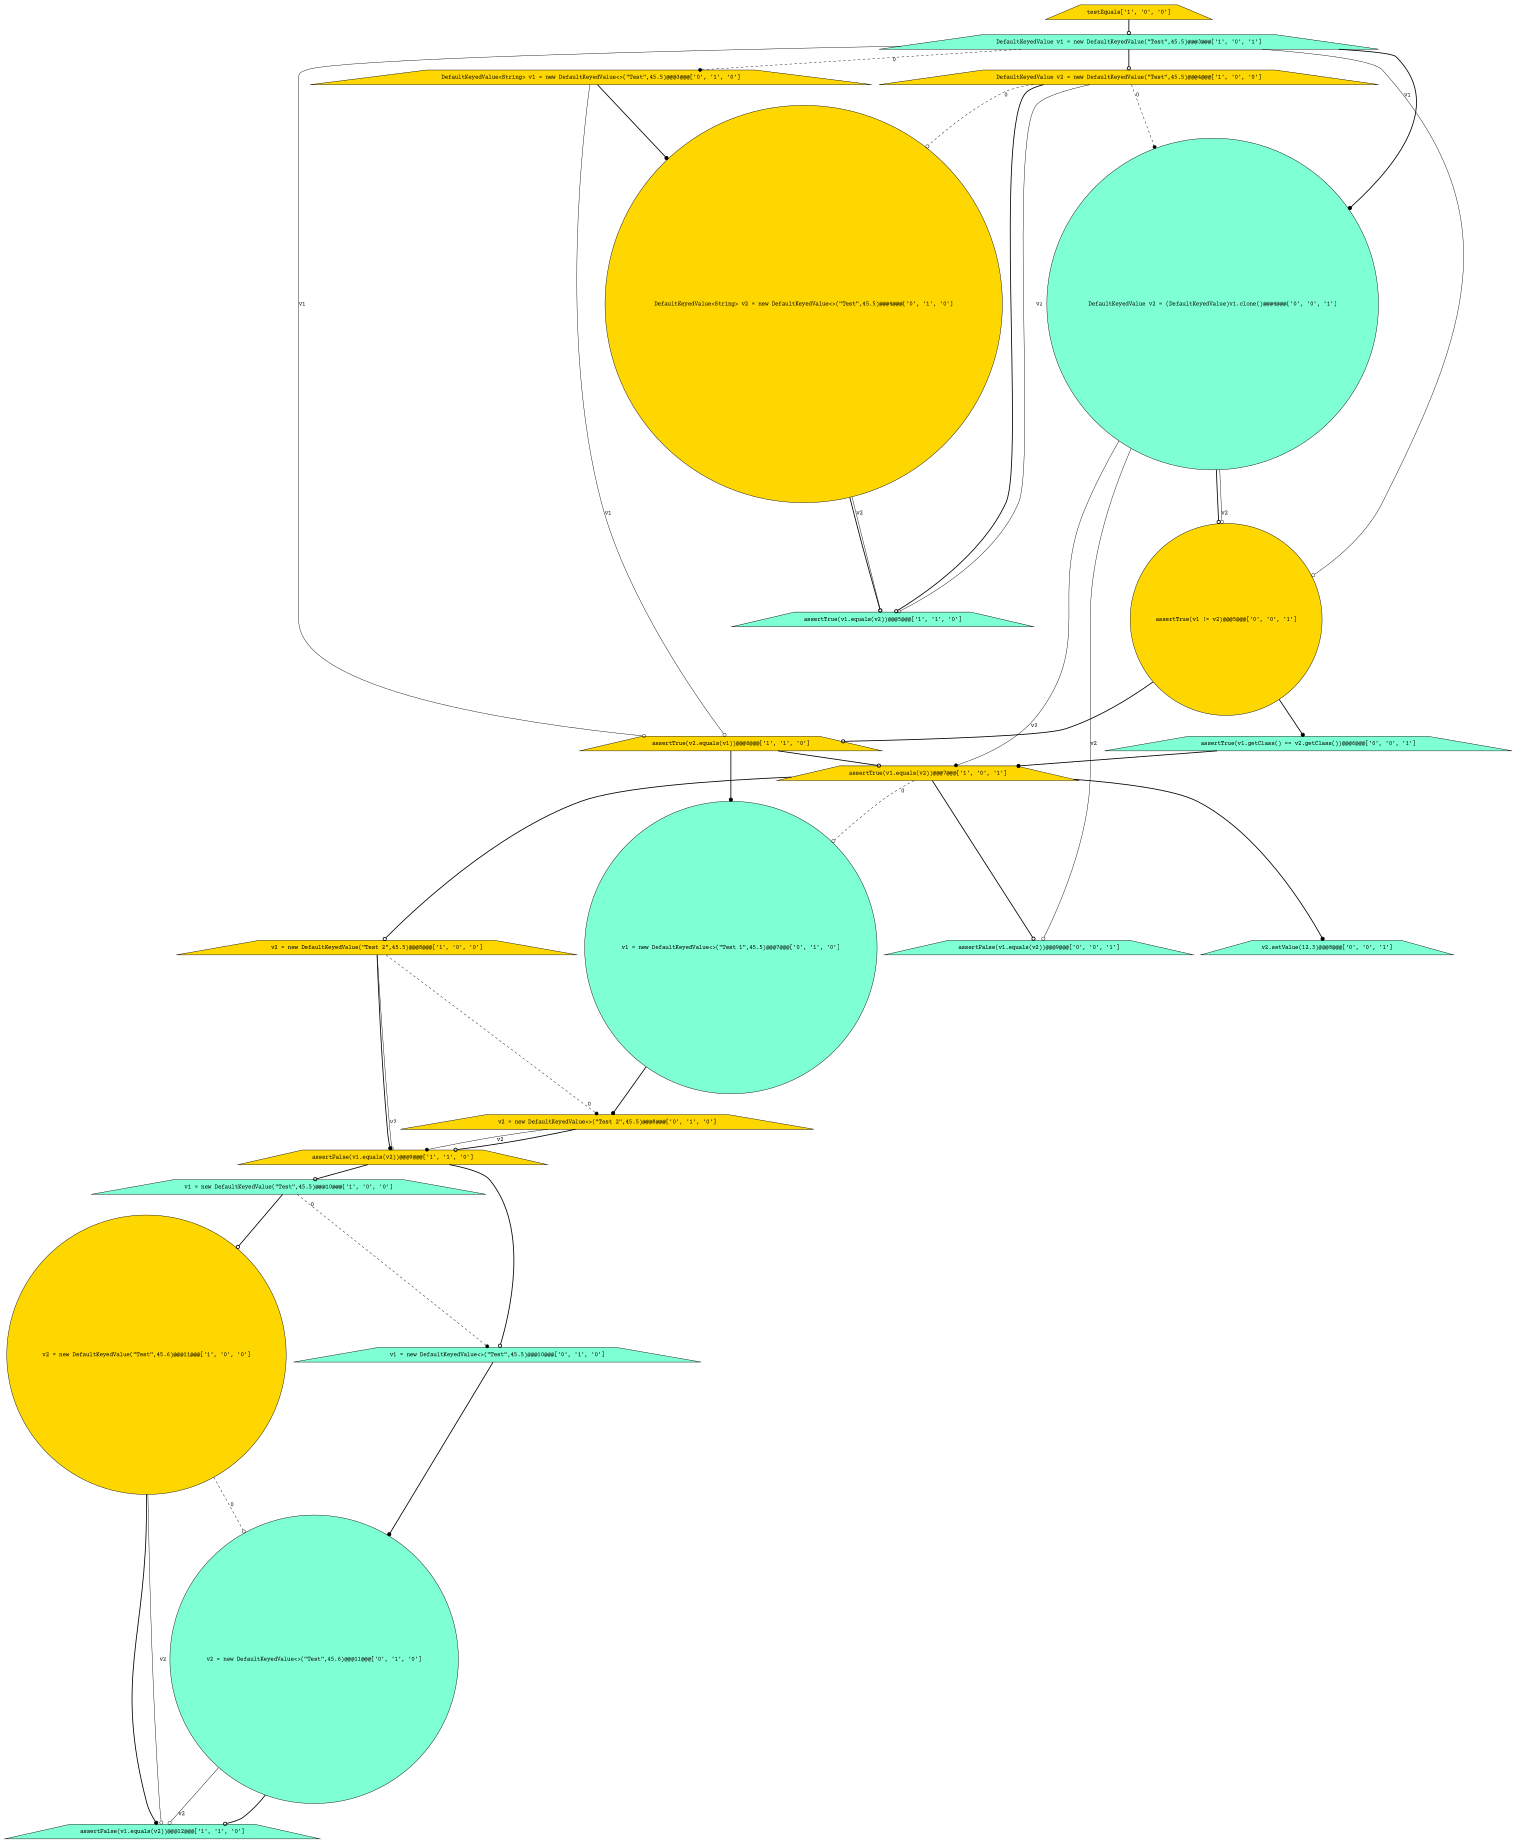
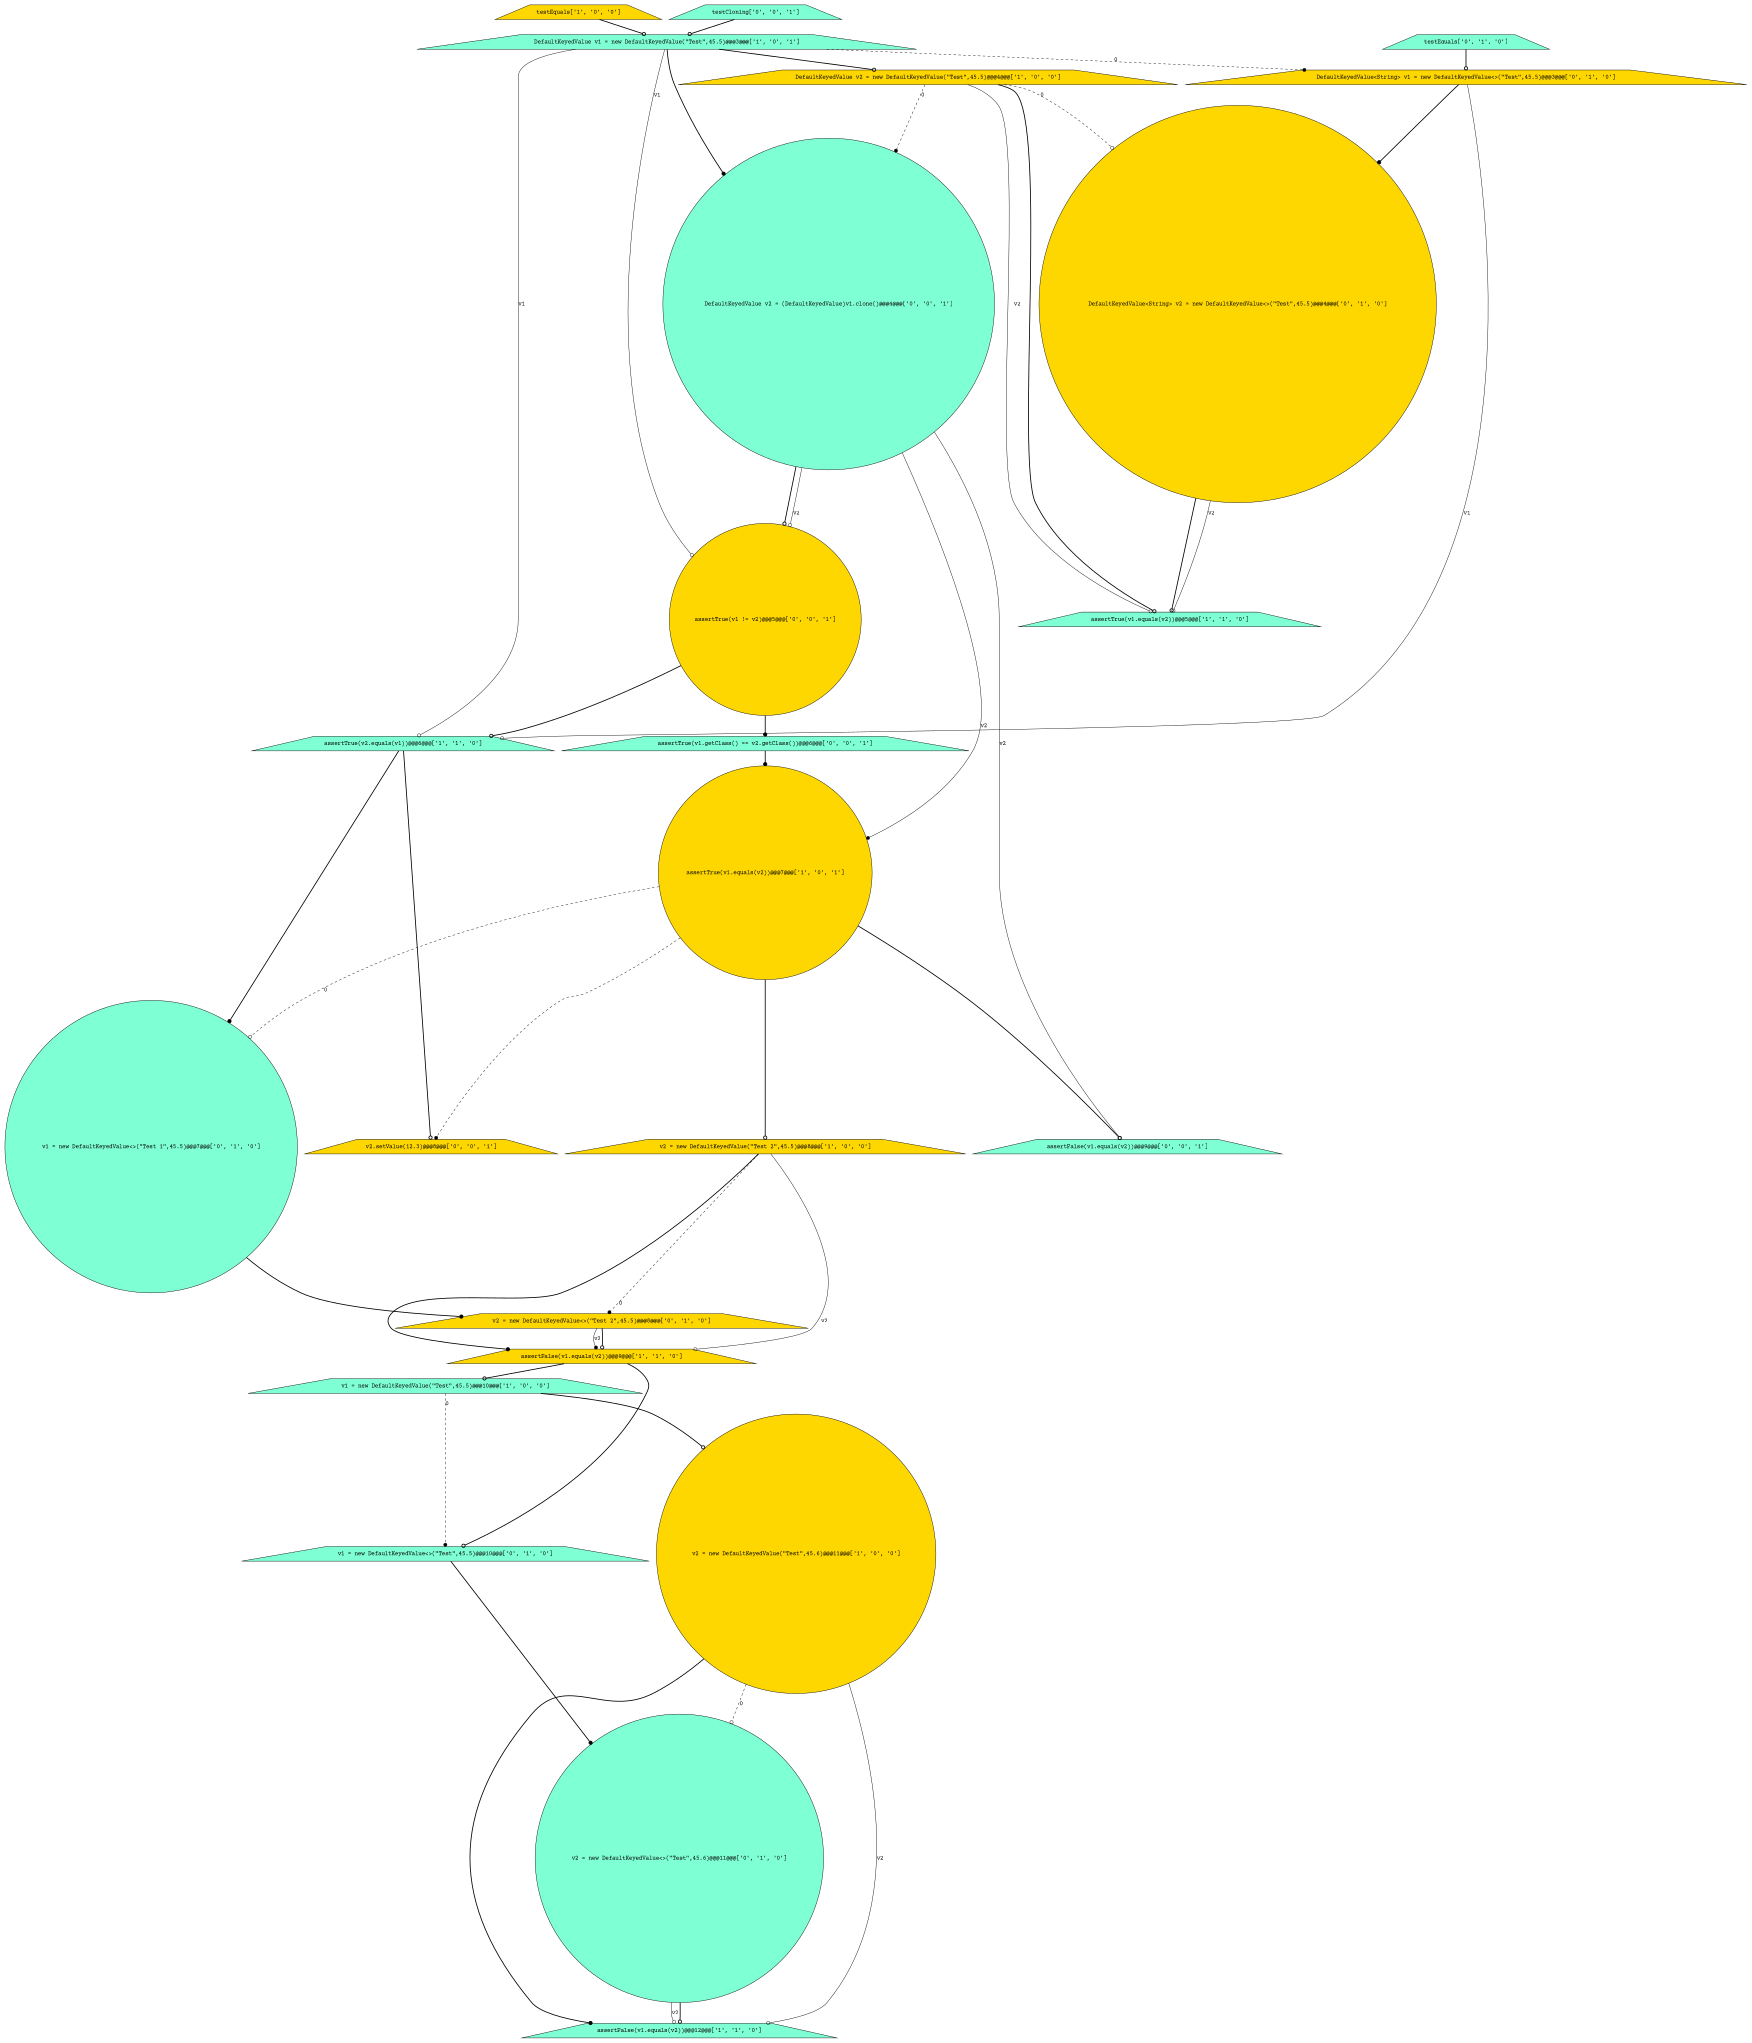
node "testCloning['0', '0', '1']": added
node "testEquals['0', '1', '0']": added
node "assertTrue(v2.equals(v1))@@@6@@@['1', '1', '0']": fillcolor gold -> aquamarine
edge "assertTrue(v2.equals(v1))@@@6@@@['1', '1', '0']" -> "assertTrue(v1.equals(v2))@@@7@@@['1', '0', '1']": now "assertTrue(v2.equals(v1))@@@6@@@['1', '1', '0']" -> "v2.setValue(12.3)@@@8@@@['0', '0', '1']"
node "assertTrue(v1.equals(v2))@@@7@@@['1', '0', '1']": shape trapezium -> circle
edge "assertTrue(v1.equals(v2))@@@7@@@['1', '0', '1']" -> "v2.setValue(12.3)@@@8@@@['0', '0', '1']": style bold -> dashed
node "v2.setValue(12.3)@@@8@@@['0', '0', '1']": fillcolor aquamarine -> gold
